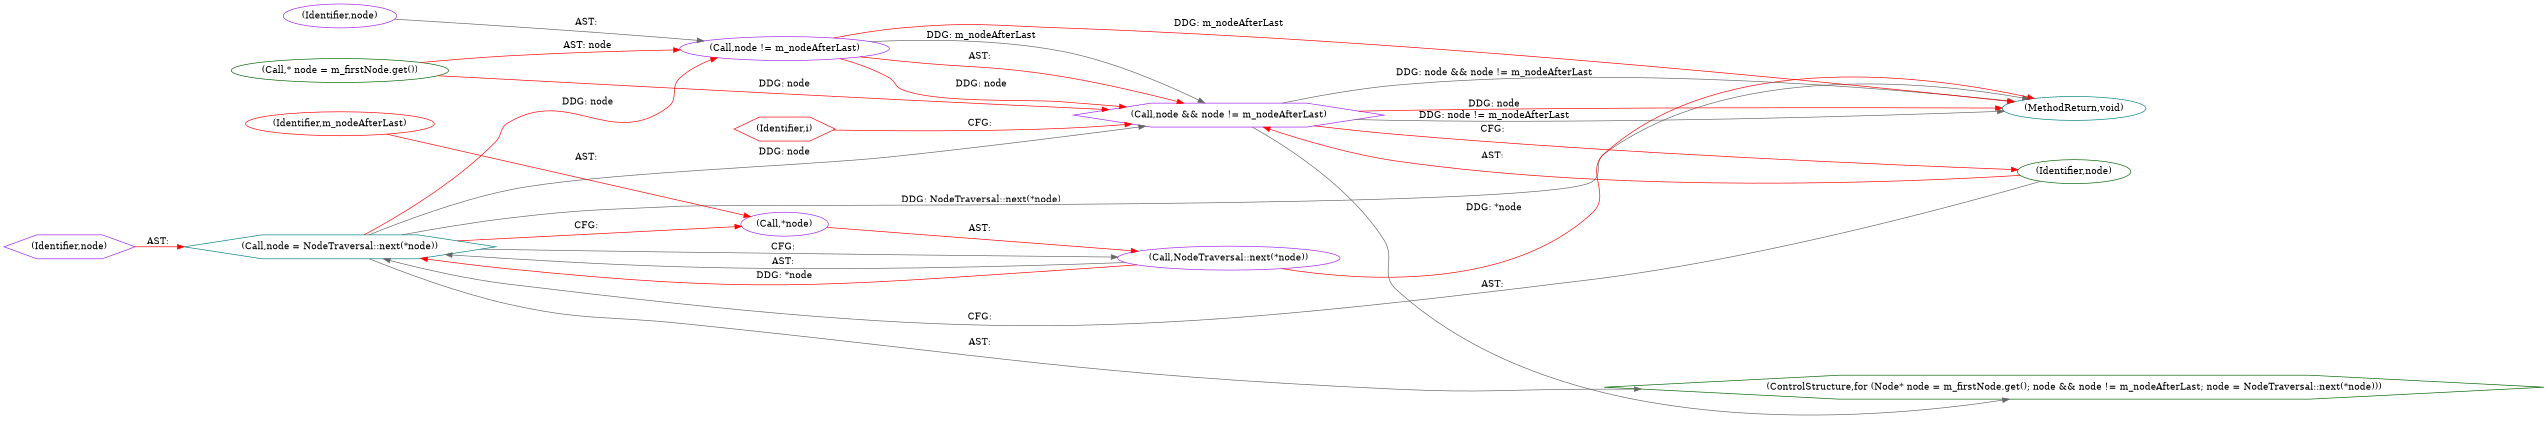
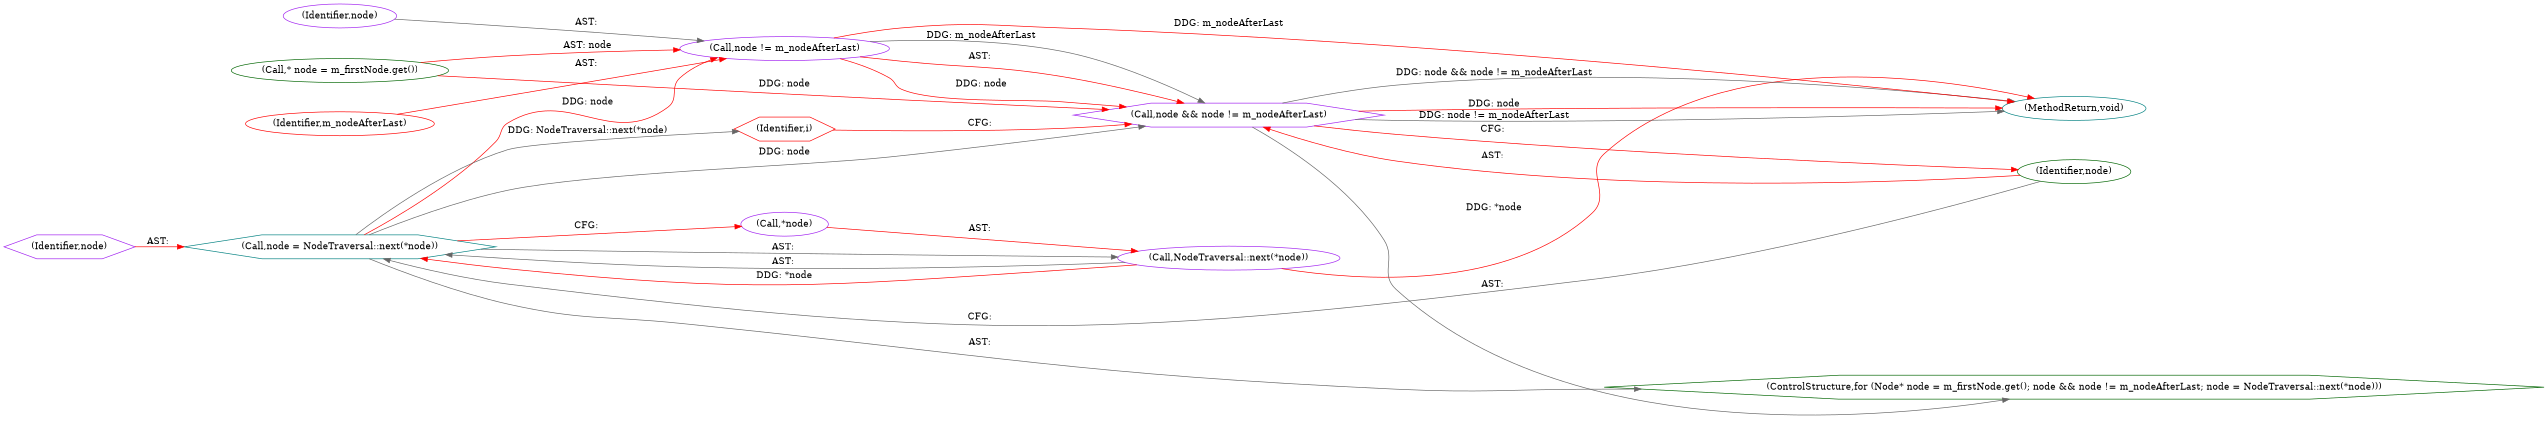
edge "(Identifier,m_nodeAfterLast)" -> "(Call,*node)": now "(Identifier,m_nodeAfterLast)" -> "(Call,node != m_nodeAfterLast)"
edge "(Call,node = NodeTraversal::next(*node))" -> "(MethodReturn,void)": now "(Call,node = NodeTraversal::next(*node))" -> "(Identifier,i)"
edge "(Call,node = NodeTraversal::next(*node))" -> "(Call,NodeTraversal::next(*node))": label "CFG: " -> "AST: "
